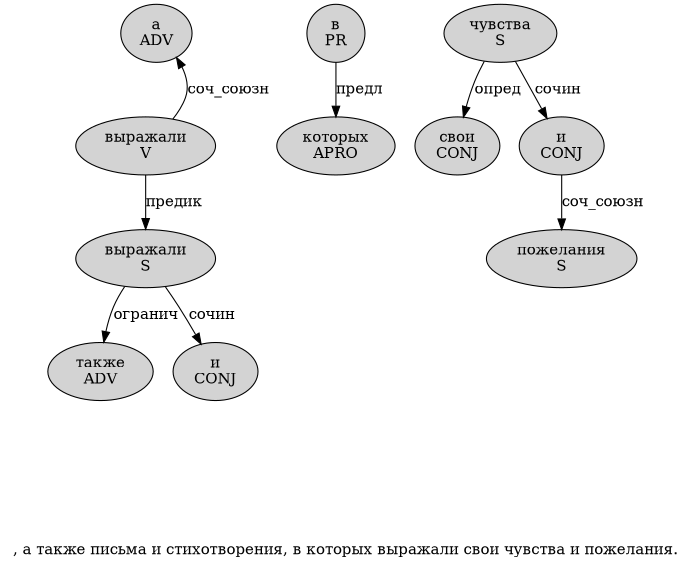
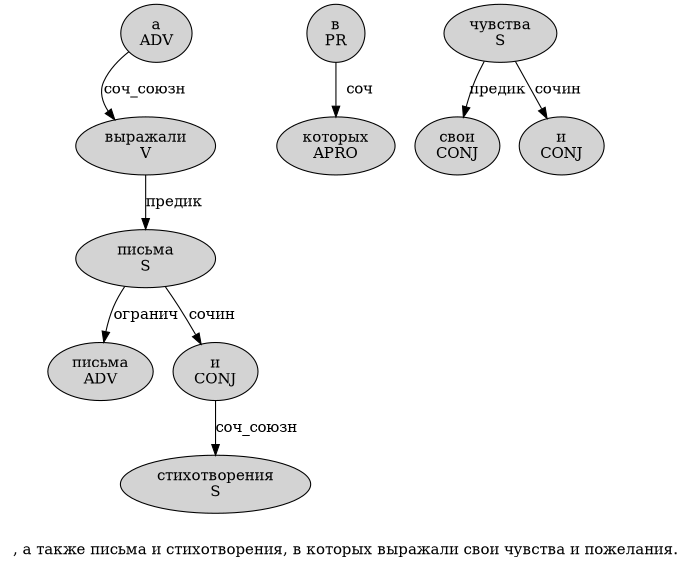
edge "в PR" -> "которых APRO": label "предл" -> "соч"
edge "чувства S" -> "свои CONJ": label "опред" -> "предик"
edge "выражали V" -> "а ADV": reversed
node "выражали S": label "выражали S" -> "письма S"
node "пожелания S": removed
node "также ADV": label "также ADV" -> "письма ADV"
node "стихотворения S": added
